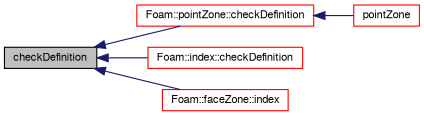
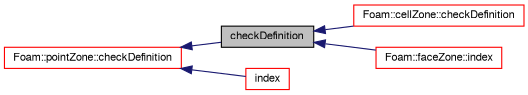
node "pointZone": label "pointZone" -> "index"
edge "Foam::pointZone::checkDefinition" -> "checkDefinition": reversed
node "Foam::index::checkDefinition": label "Foam::index::checkDefinition" -> "Foam::cellZone::checkDefinition"
